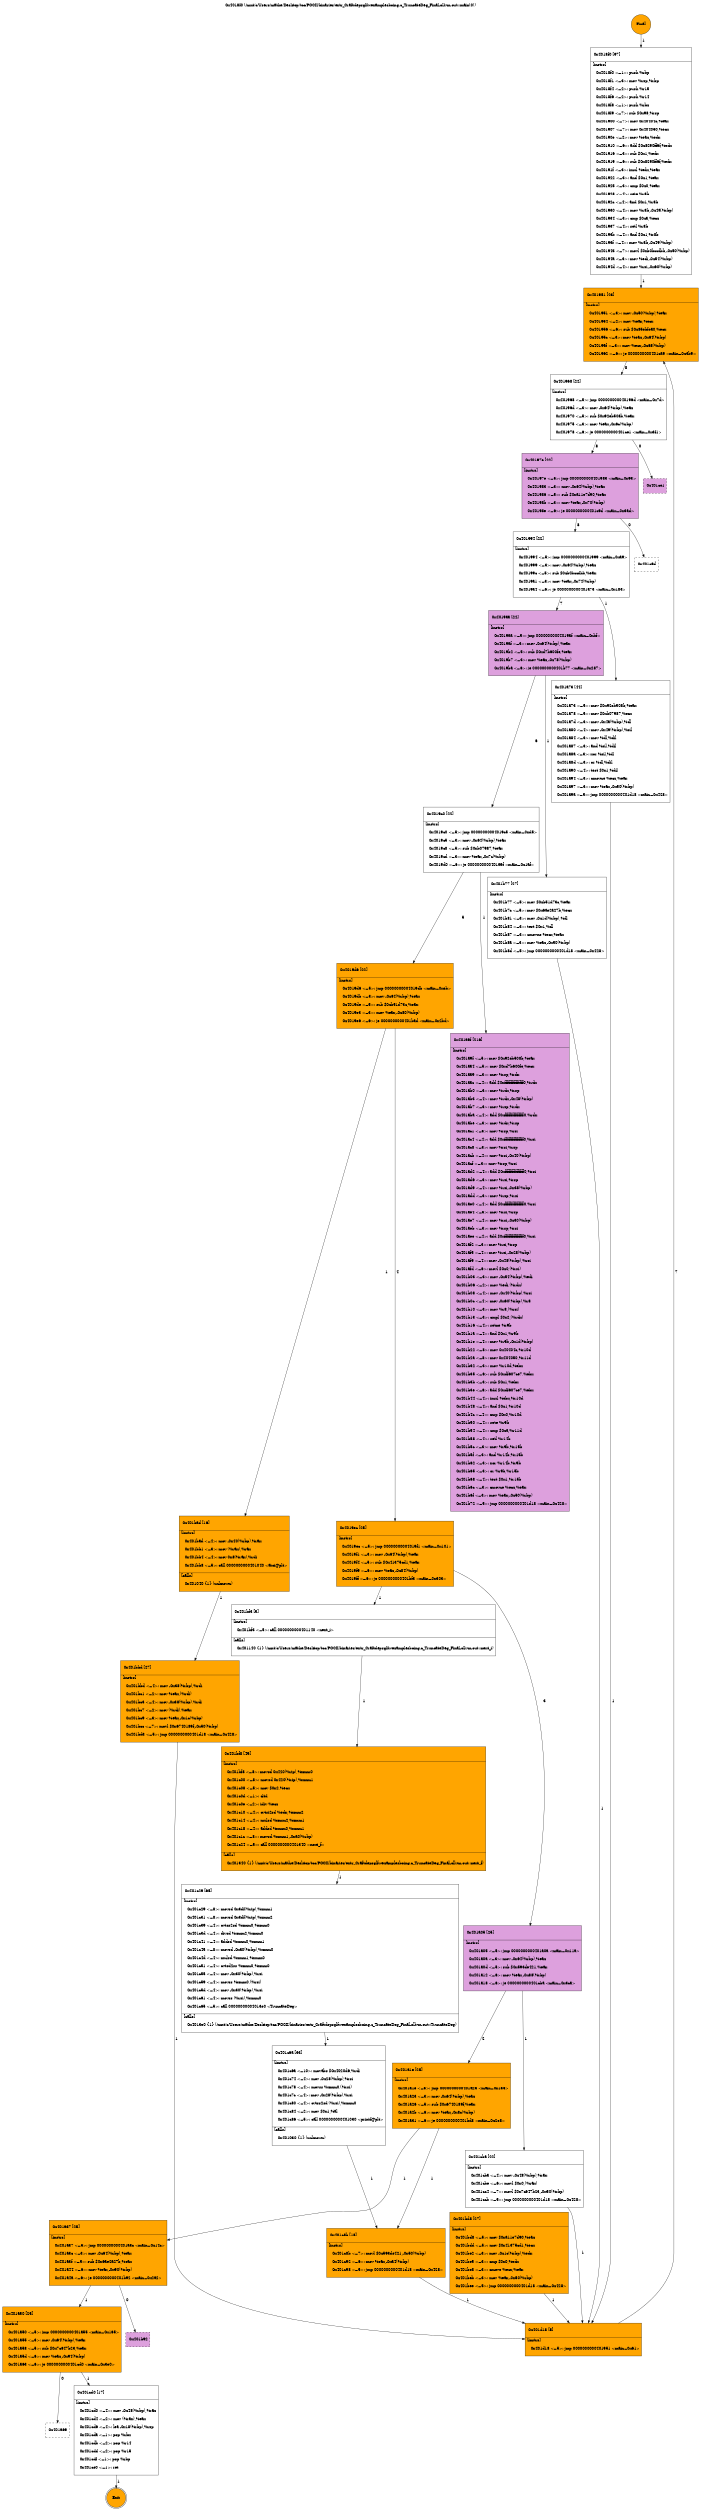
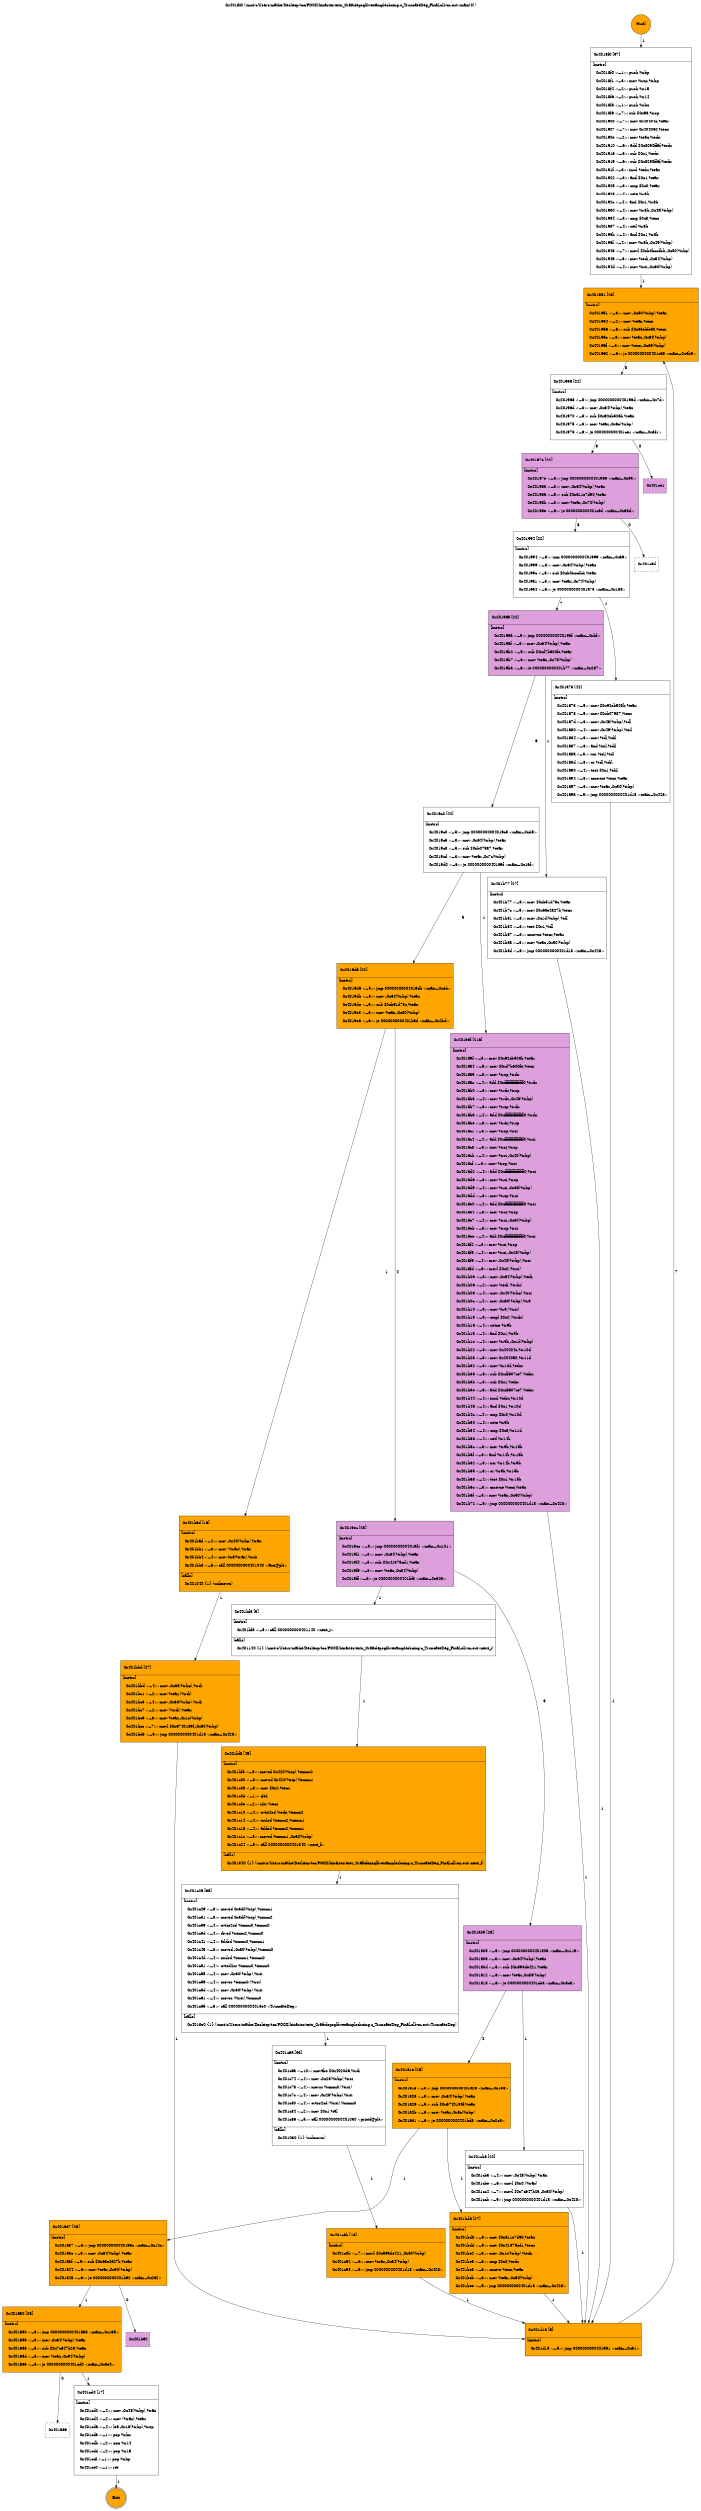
node "0x4019ec [25]": fillcolor orange -> plum
edge "0x401a9f [216]" -> "0x401d18 [5]": added, label "1"
edge "0x401a1e [25]" -> "0x401c8b [18]": now "0x401a1e [25]" -> "0x401bd8 [27]"
